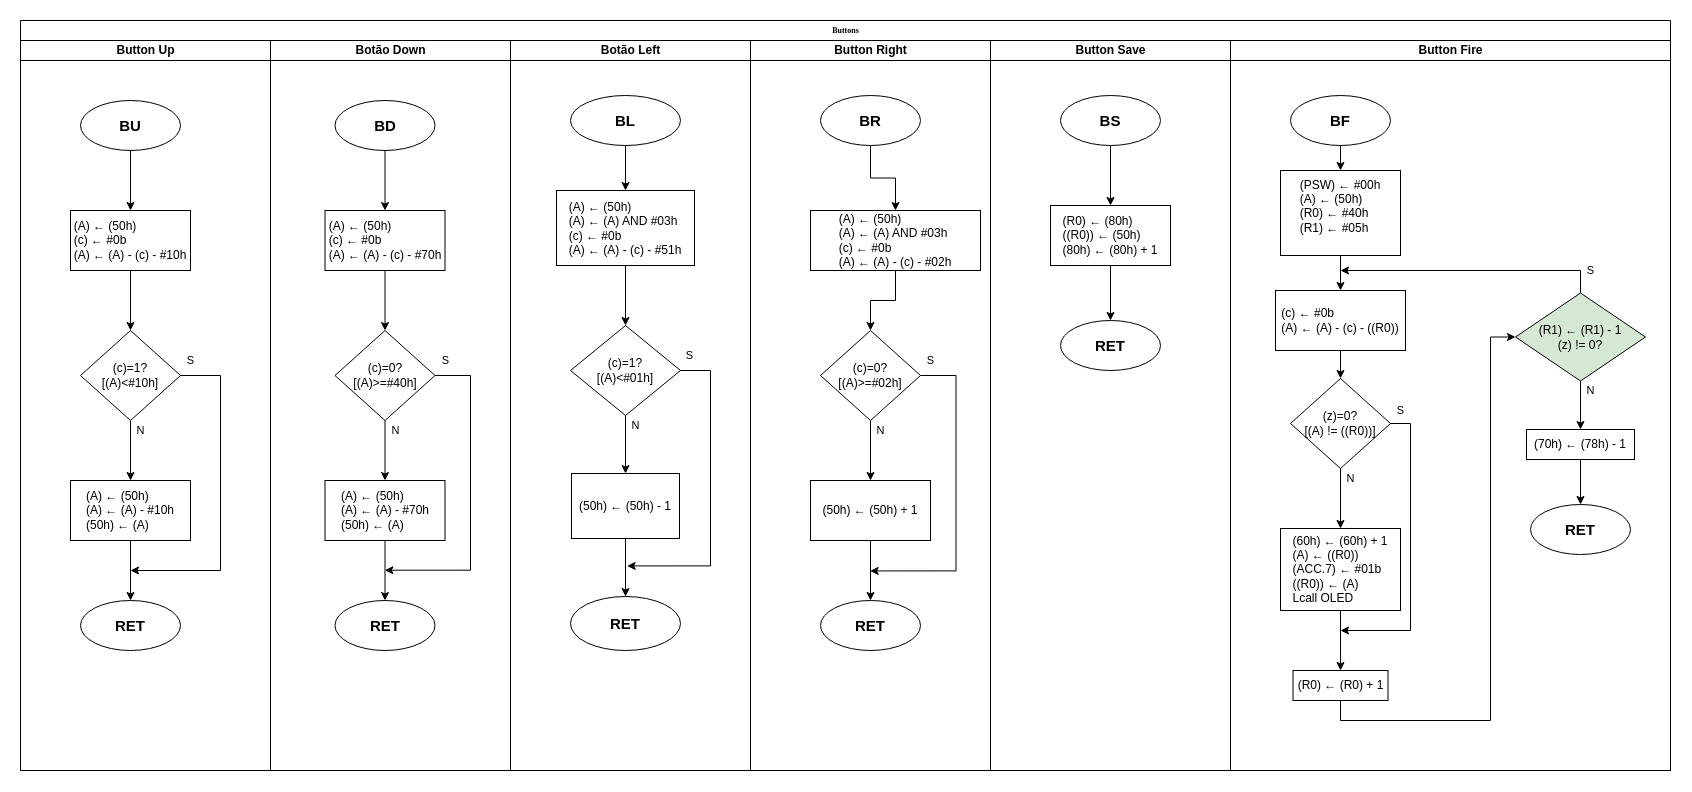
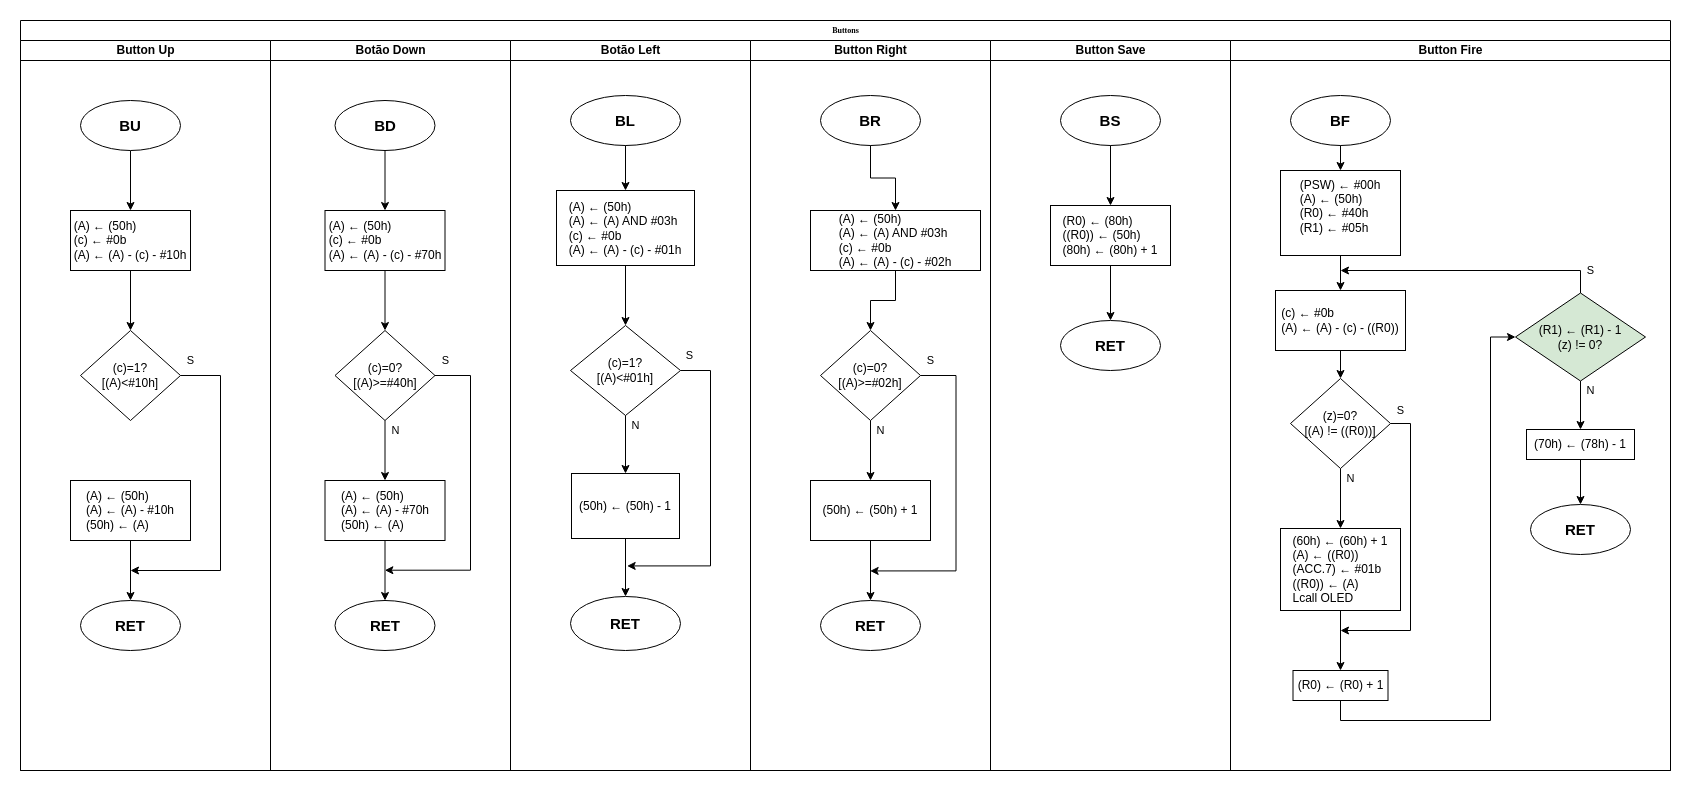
node "(A) ← (50h) (A) ← (A) AND #03h (c) ← #0b (A) ← (A) - (c) - #51h": label "(A) ← (50h) (A) ← (A) AND #03h (c) ← #0b (A) ← (A) - (c) - #51h" -> "(A) ← (50h) (A) ← (A) AND #03h (c) ← #0b (A) ← (A) - (c) - #01h"
edge "(c)=1? [(A)<#10h]" -> "(A) ← (50h) (A) ← (A) - #10h (50h) ← (A)": removed, label "N"
